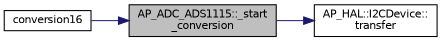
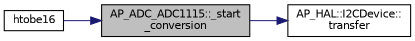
node "conversion16": label "conversion16" -> "htobe16"
node "AP_ADC_ADS1115::_start _conversion": label "AP_ADC_ADS1115::_start _conversion" -> "AP_ADC_ADC1115::_start _conversion"
